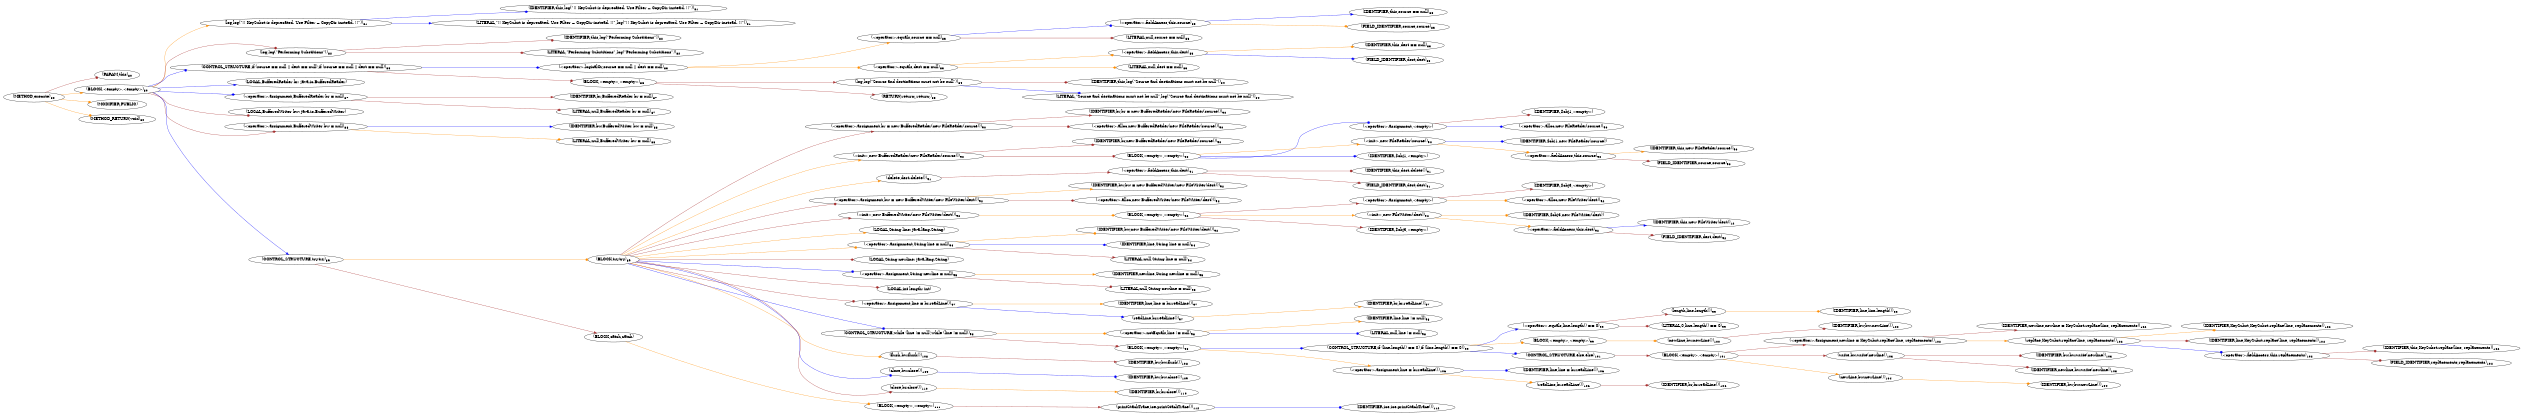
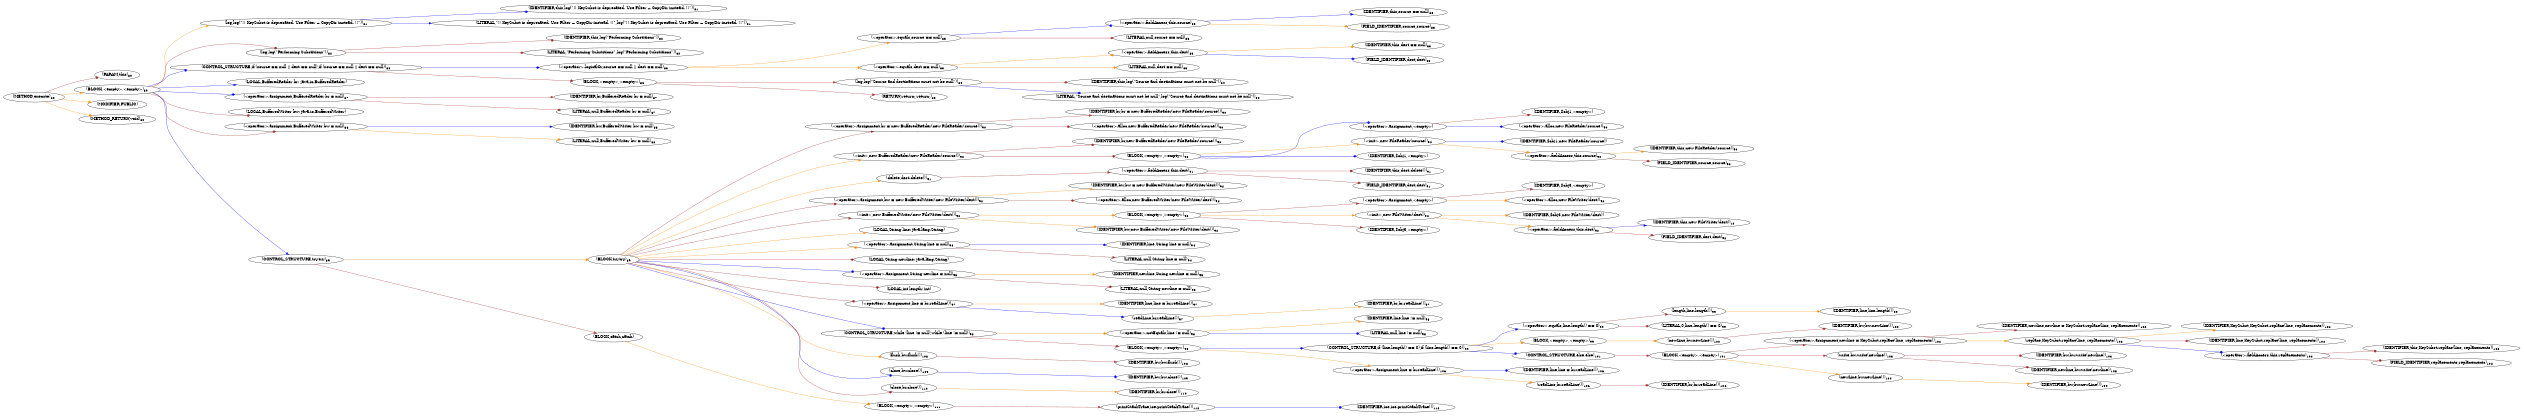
edge "(<operator>.assignment,String line = null)" -> "(IDENTIFIER,bw,new BufferedWriter(new FileWriter(dest)))": now "(<init>,new BufferedWriter(new FileWriter(dest)))" -> "(IDENTIFIER,bw,new BufferedWriter(new FileWriter(dest)))"
edge "(<operator>.assignment,String newline = null)" -> "(LITERAL,null,String newline = null)": arrowhead dot -> diamond
